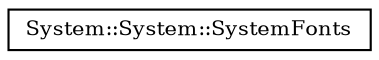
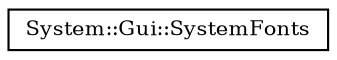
node "System::System::SystemFonts": label "System::System::SystemFonts" -> "System::Gui::SystemFonts"
